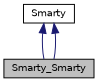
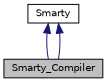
node "Smarty_Smarty": label "Smarty_Smarty" -> "Smarty_Compiler"
